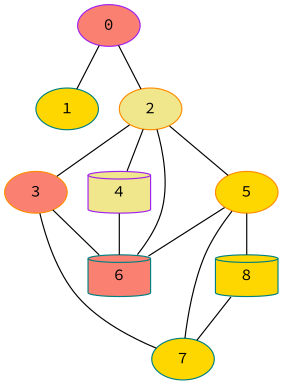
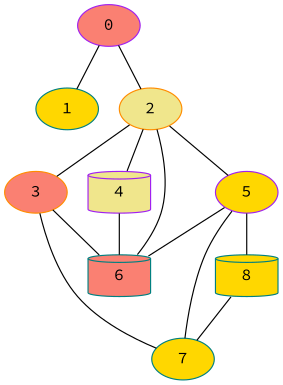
node "5": color darkorange -> purple
